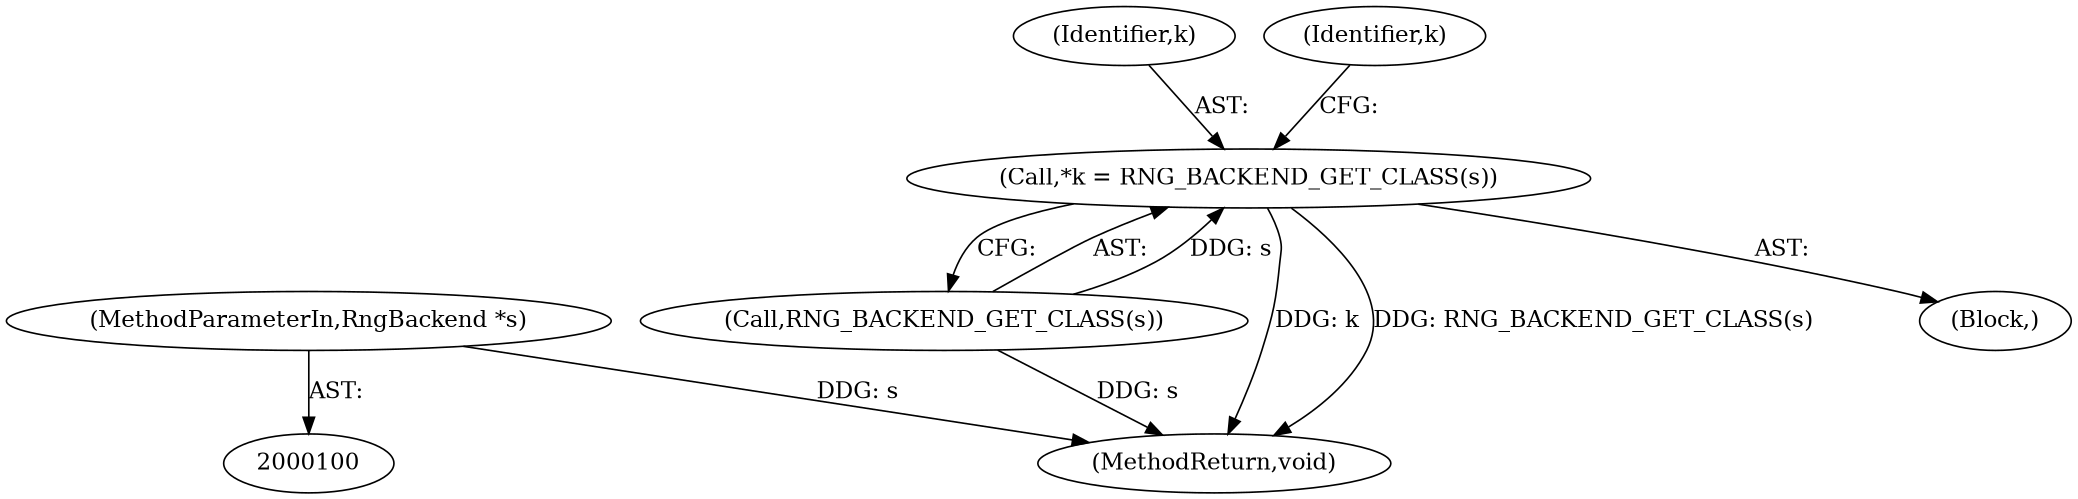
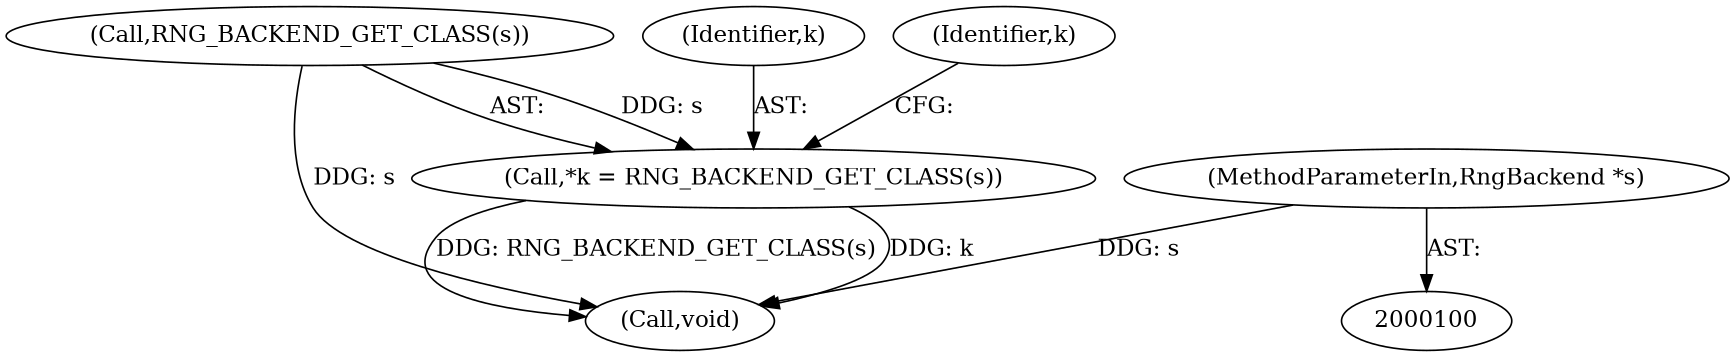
edge "(Call,*k = RNG_BACKEND_GET_CLASS(s))" -> "(Call,RNG_BACKEND_GET_CLASS(s))": removed, label "CFG:"
node "(Block,)": removed
node "(MethodReturn,void)": label "(MethodReturn,void)" -> "(Call,void)"
